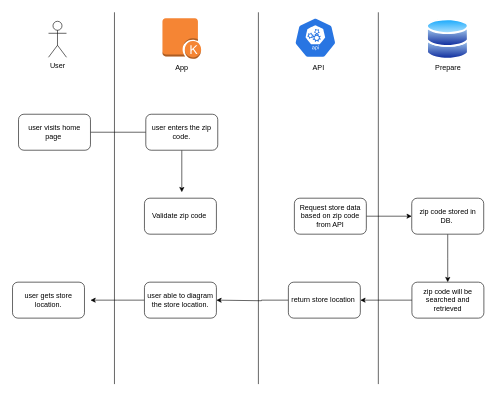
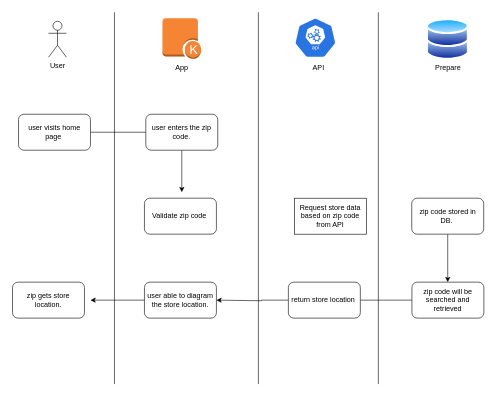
node "Request store data based on zip code from API": shape rounded rectangle -> rectangle
edge "Request store data based on zip code from API" -> "zip code stored in DB.": removed
node "user gets store location.": label "user gets store location." -> "zip gets store location."
edge "zip code will be searched and retrieved" -> "return store location": arrowhead classic -> none
